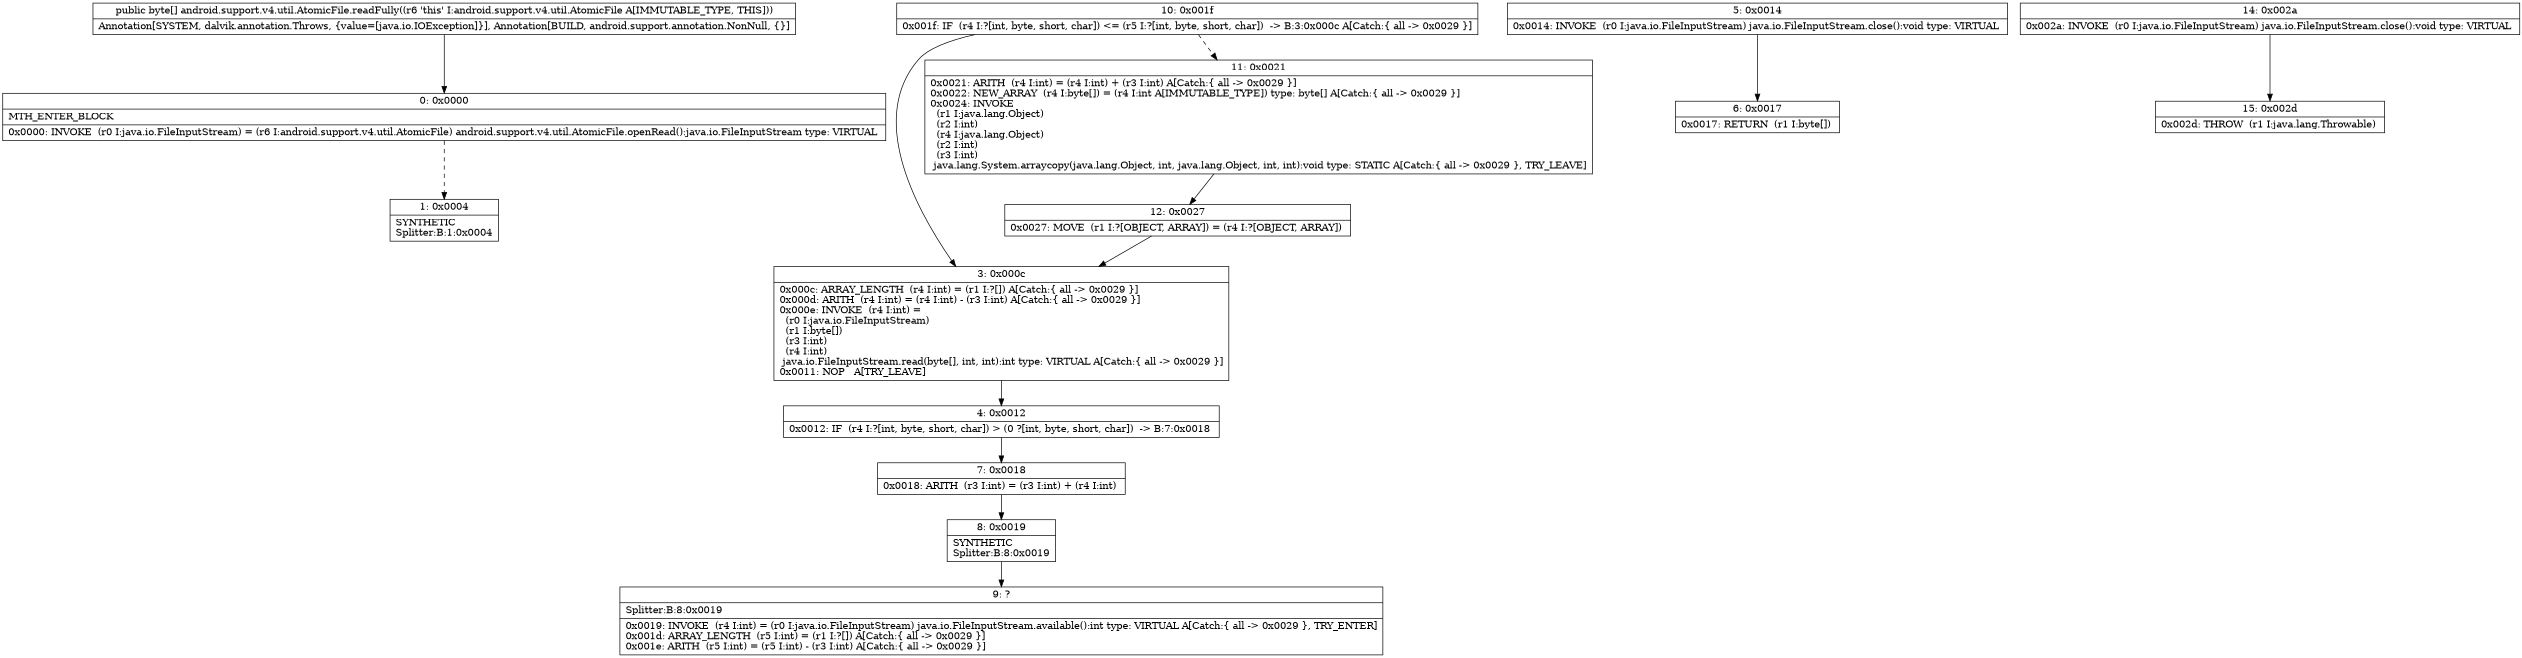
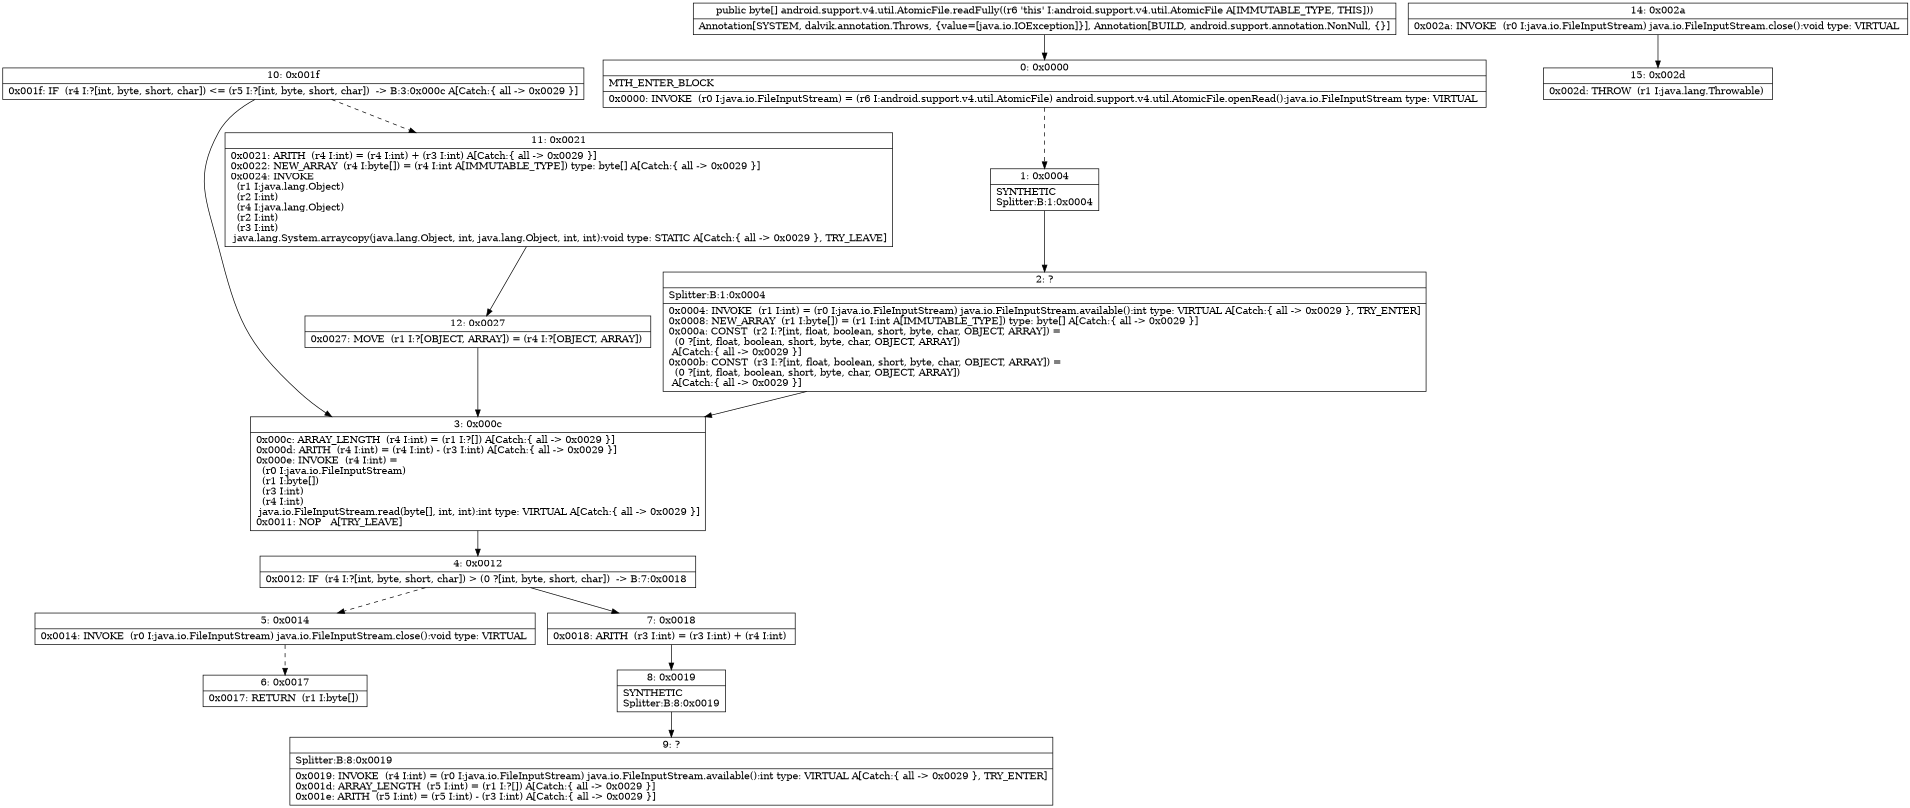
edge "5: 0x0014" -> "6: 0x0017": style solid -> dashed
node "2: ?": added
edge "4: 0x0012" -> "5: 0x0014": added
